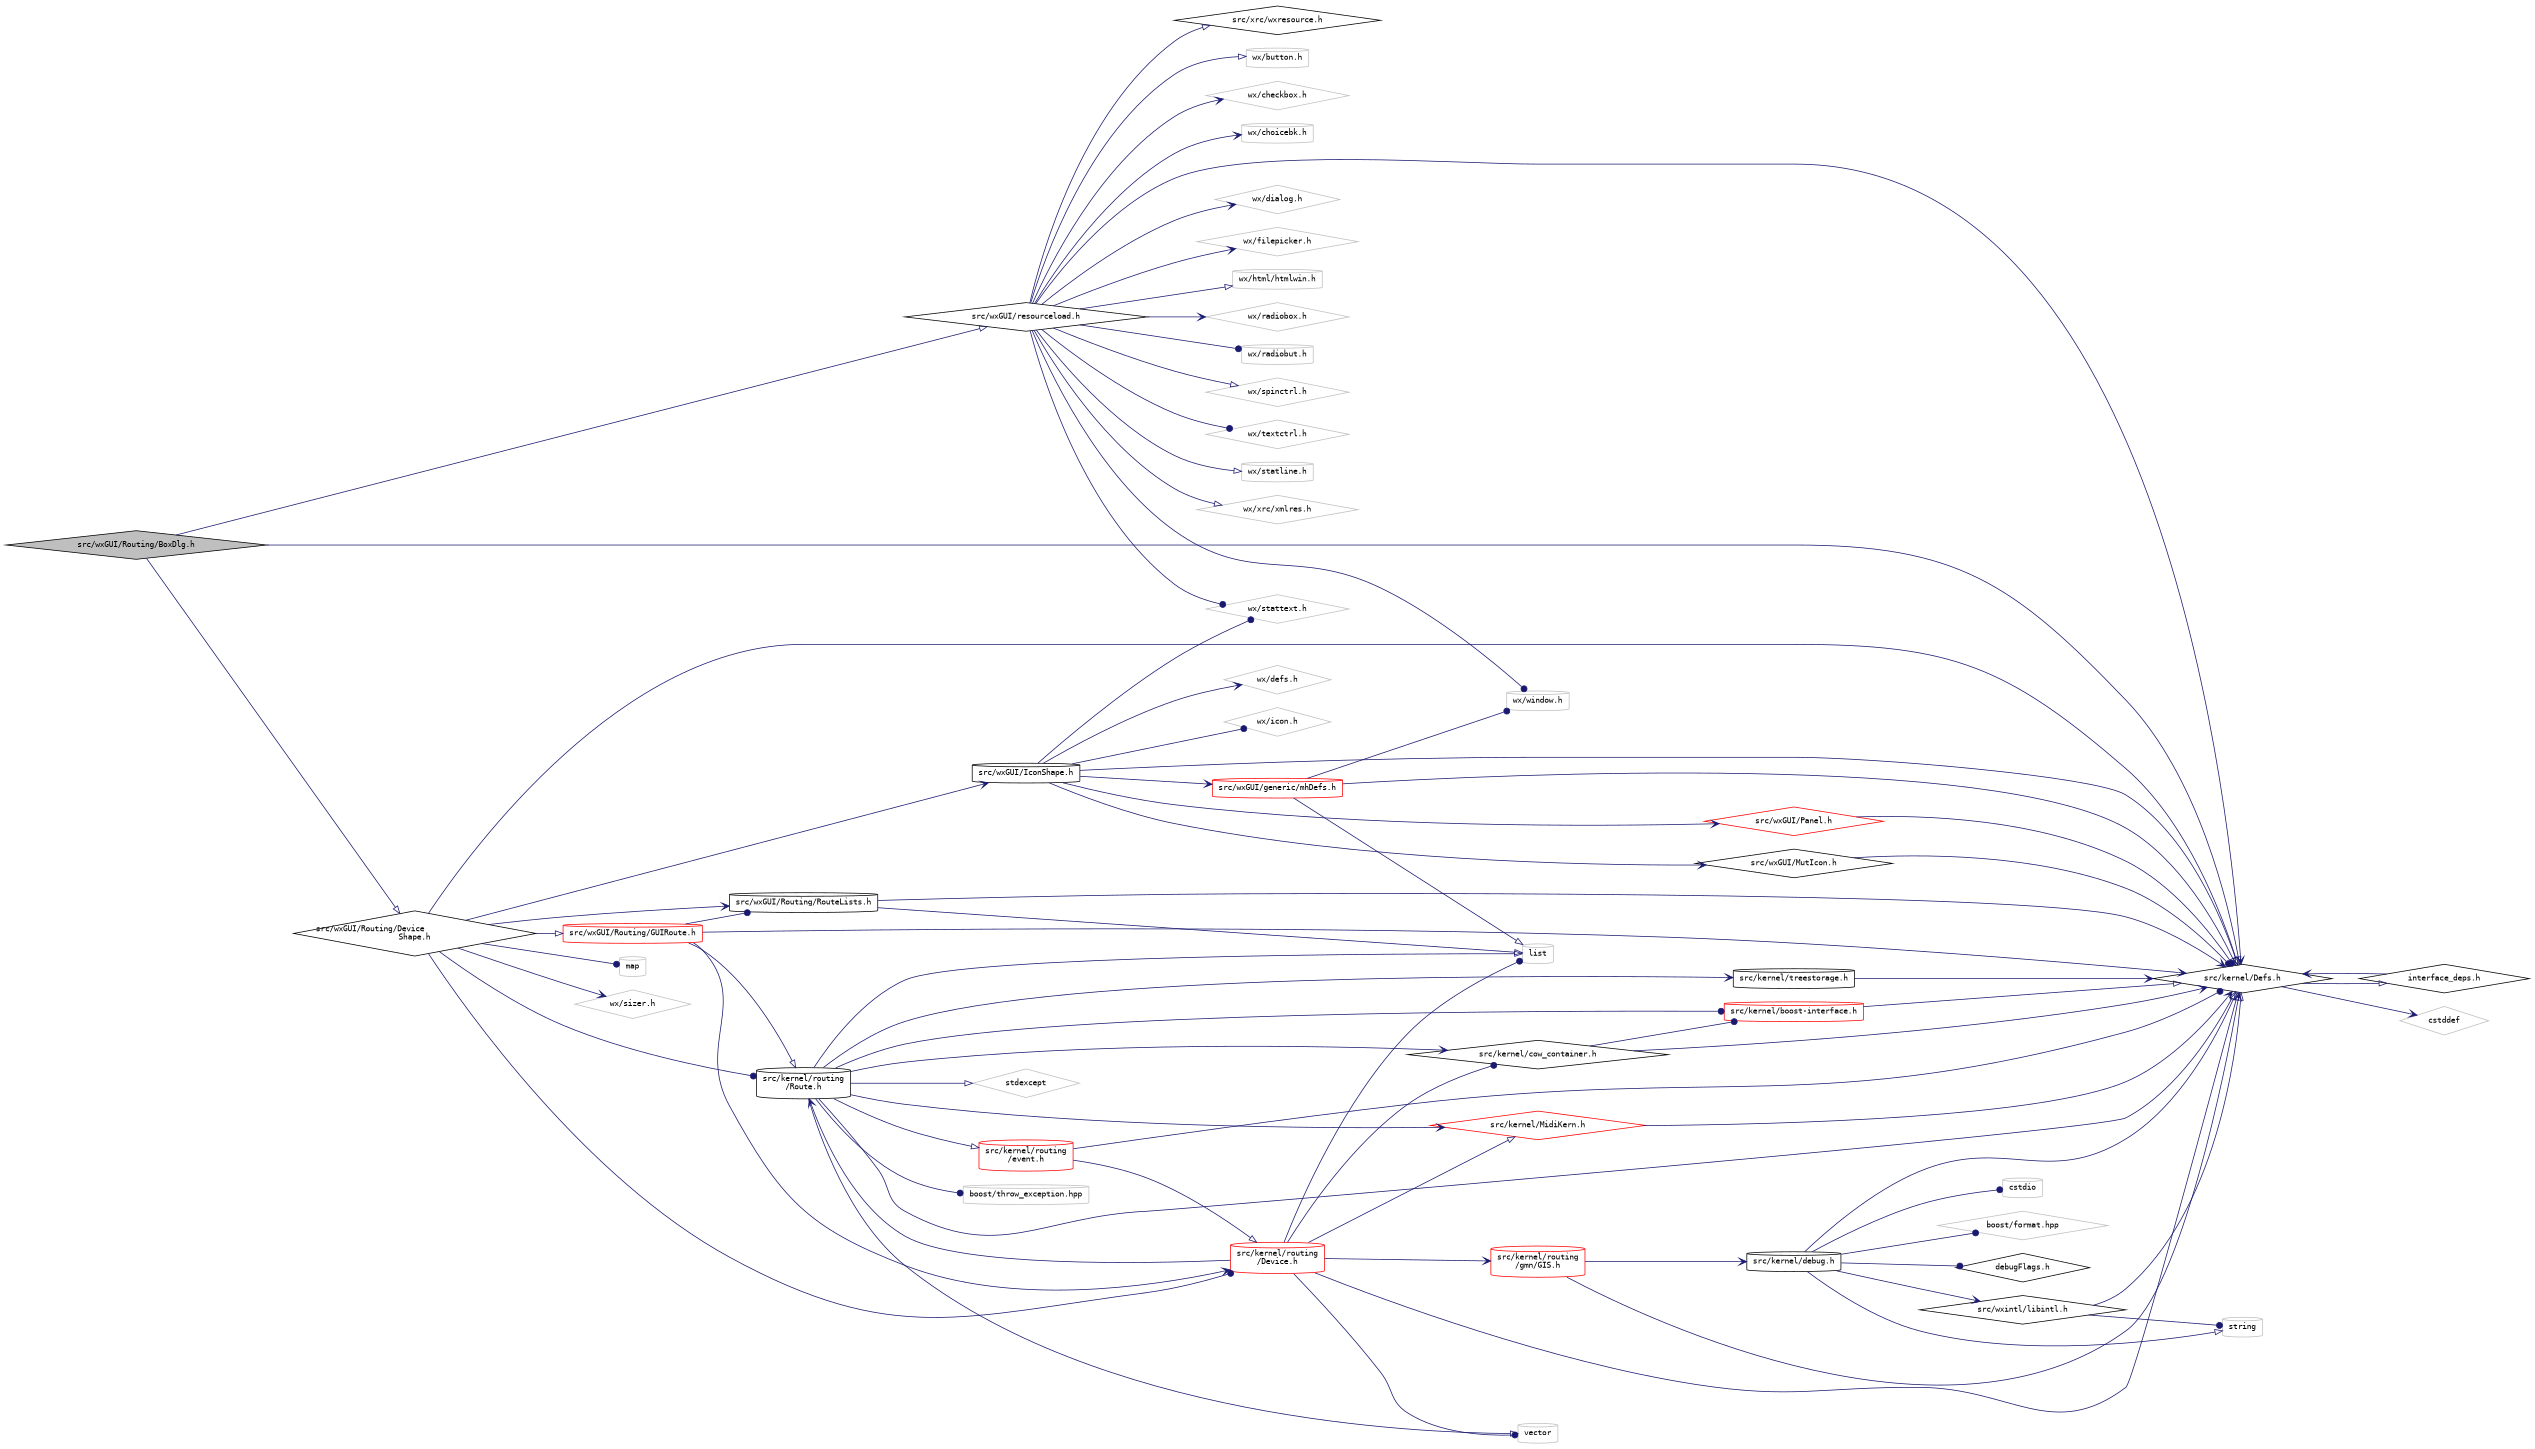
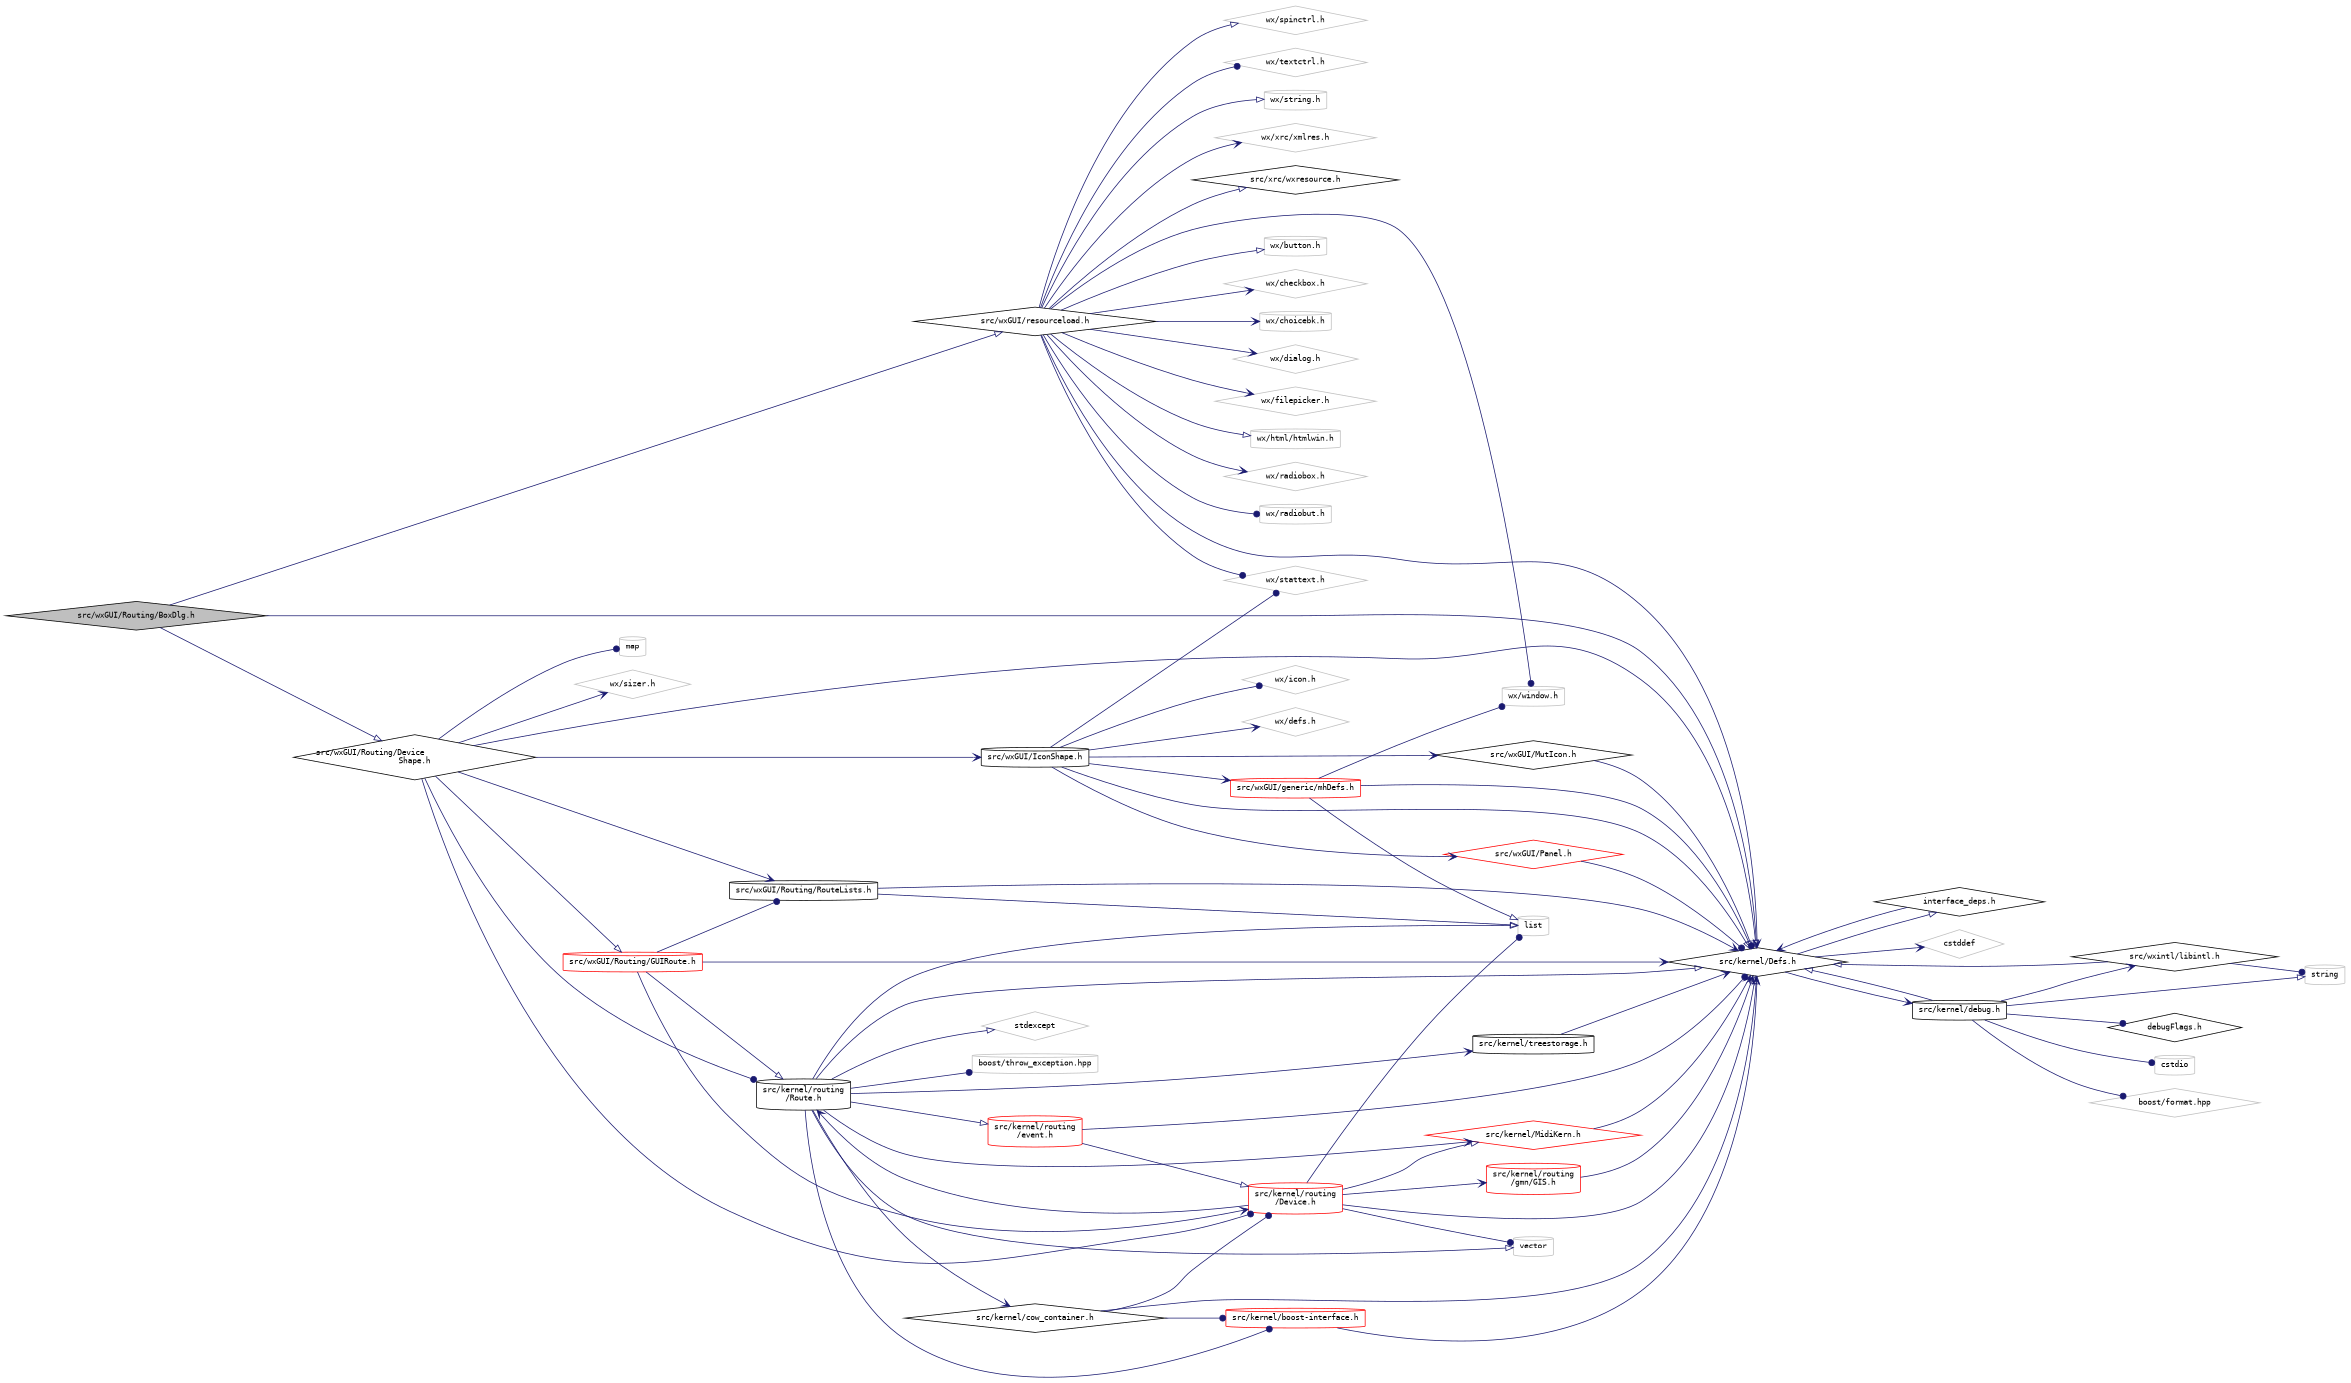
edge "src/wxGUI/resourceload.h" -> "wx/xrc/xmlres.h": arrowhead onormal -> vee
node "wx/statline.h": label "wx/statline.h" -> "wx/string.h"
edge "src/kernel/routing /Device.h" -> "src/kernel/cow_container.h": reversed
edge "src/kernel/routing /gmn/GIS.h" -> "src/kernel/debug.h": now "src/kernel/Defs.h" -> "src/kernel/debug.h"
